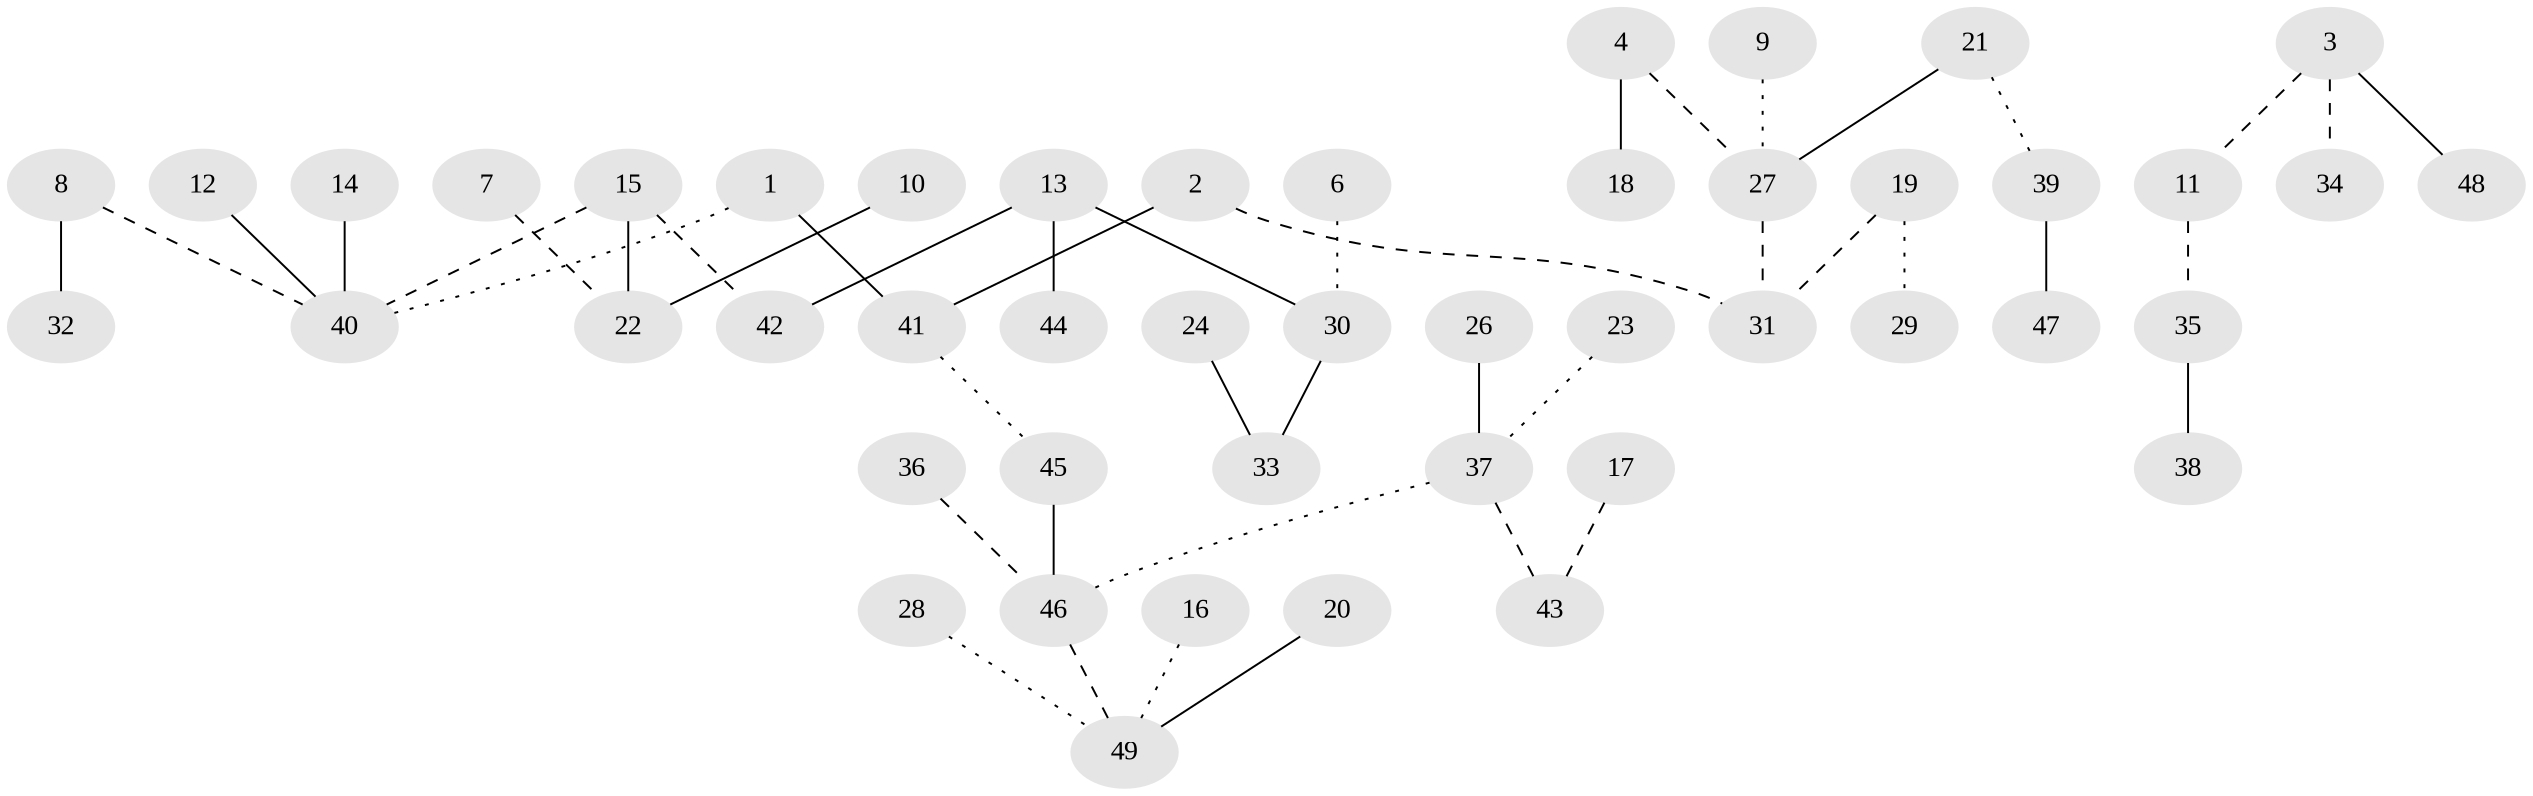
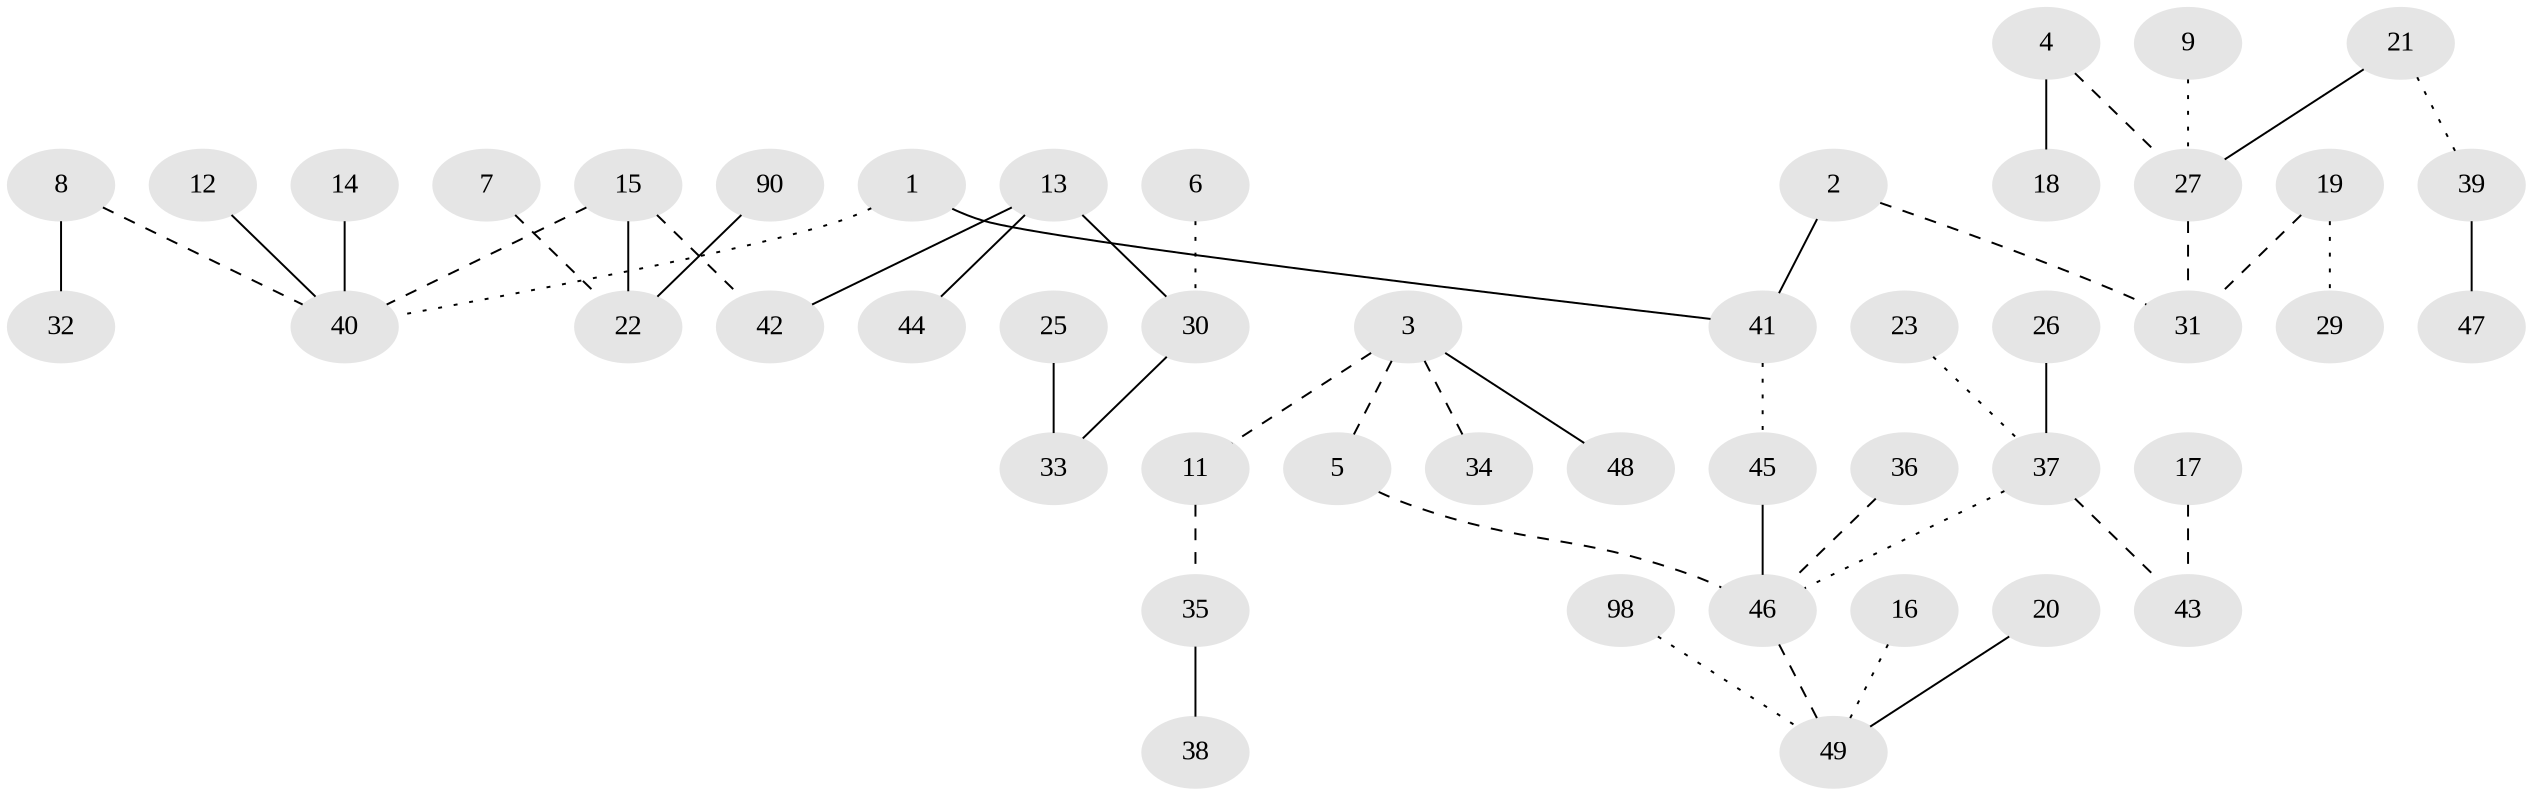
node "10": label "10" -> "90"
node "24": label "24" -> "25"
node "5": added
node "28": label "28" -> "98"
